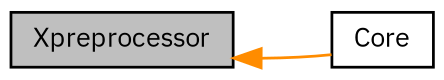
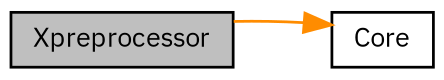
edge "Core" -> "Xpreprocessor": reversed
